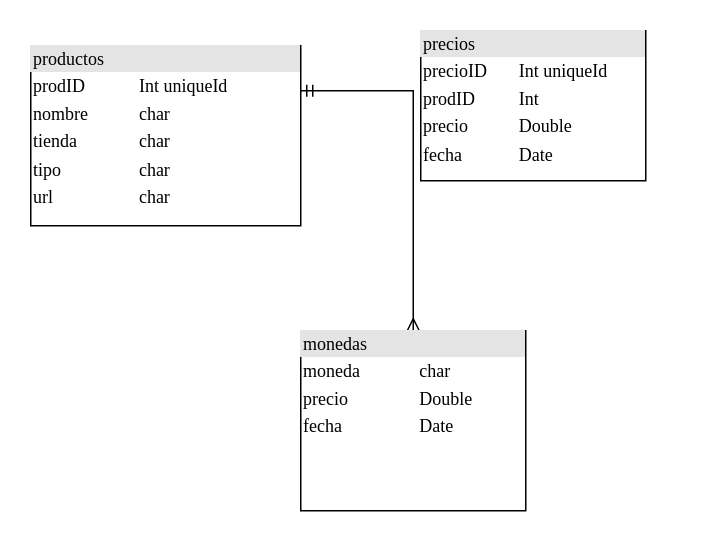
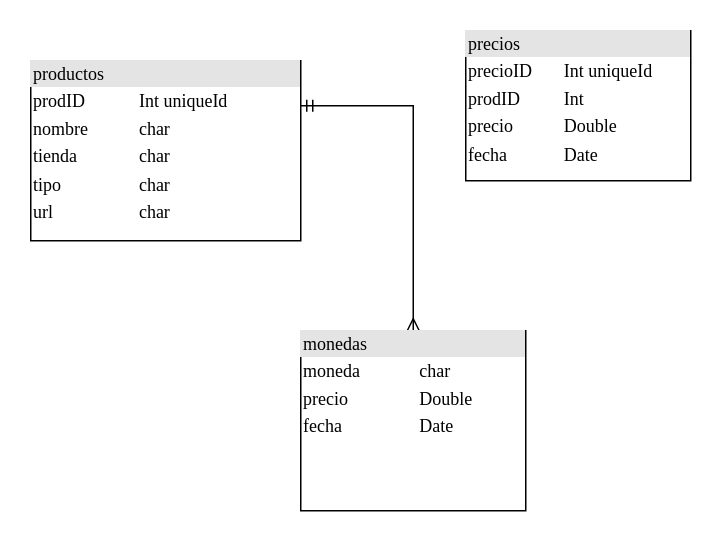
node "precios precioID Int uniqueId prodID Int precio Double fecha Date": moved (533, 106) -> (578, 106)
node "productos prodID Int uniqueId nombre char tienda char tipo char url char": moved (166, 136) -> (166, 151)
